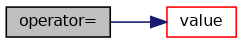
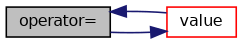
edge "value" -> "operator=": added
